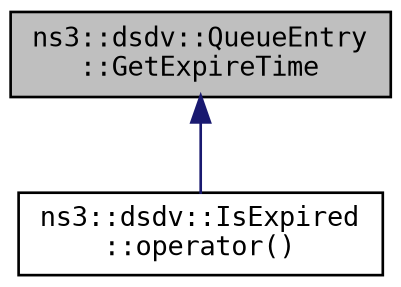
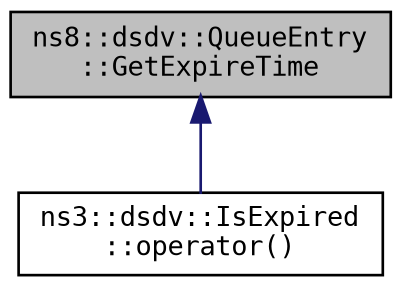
node "ns3::dsdv::QueueEntry ::GetExpireTime": label "ns3::dsdv::QueueEntry ::GetExpireTime" -> "ns8::dsdv::QueueEntry ::GetExpireTime"
